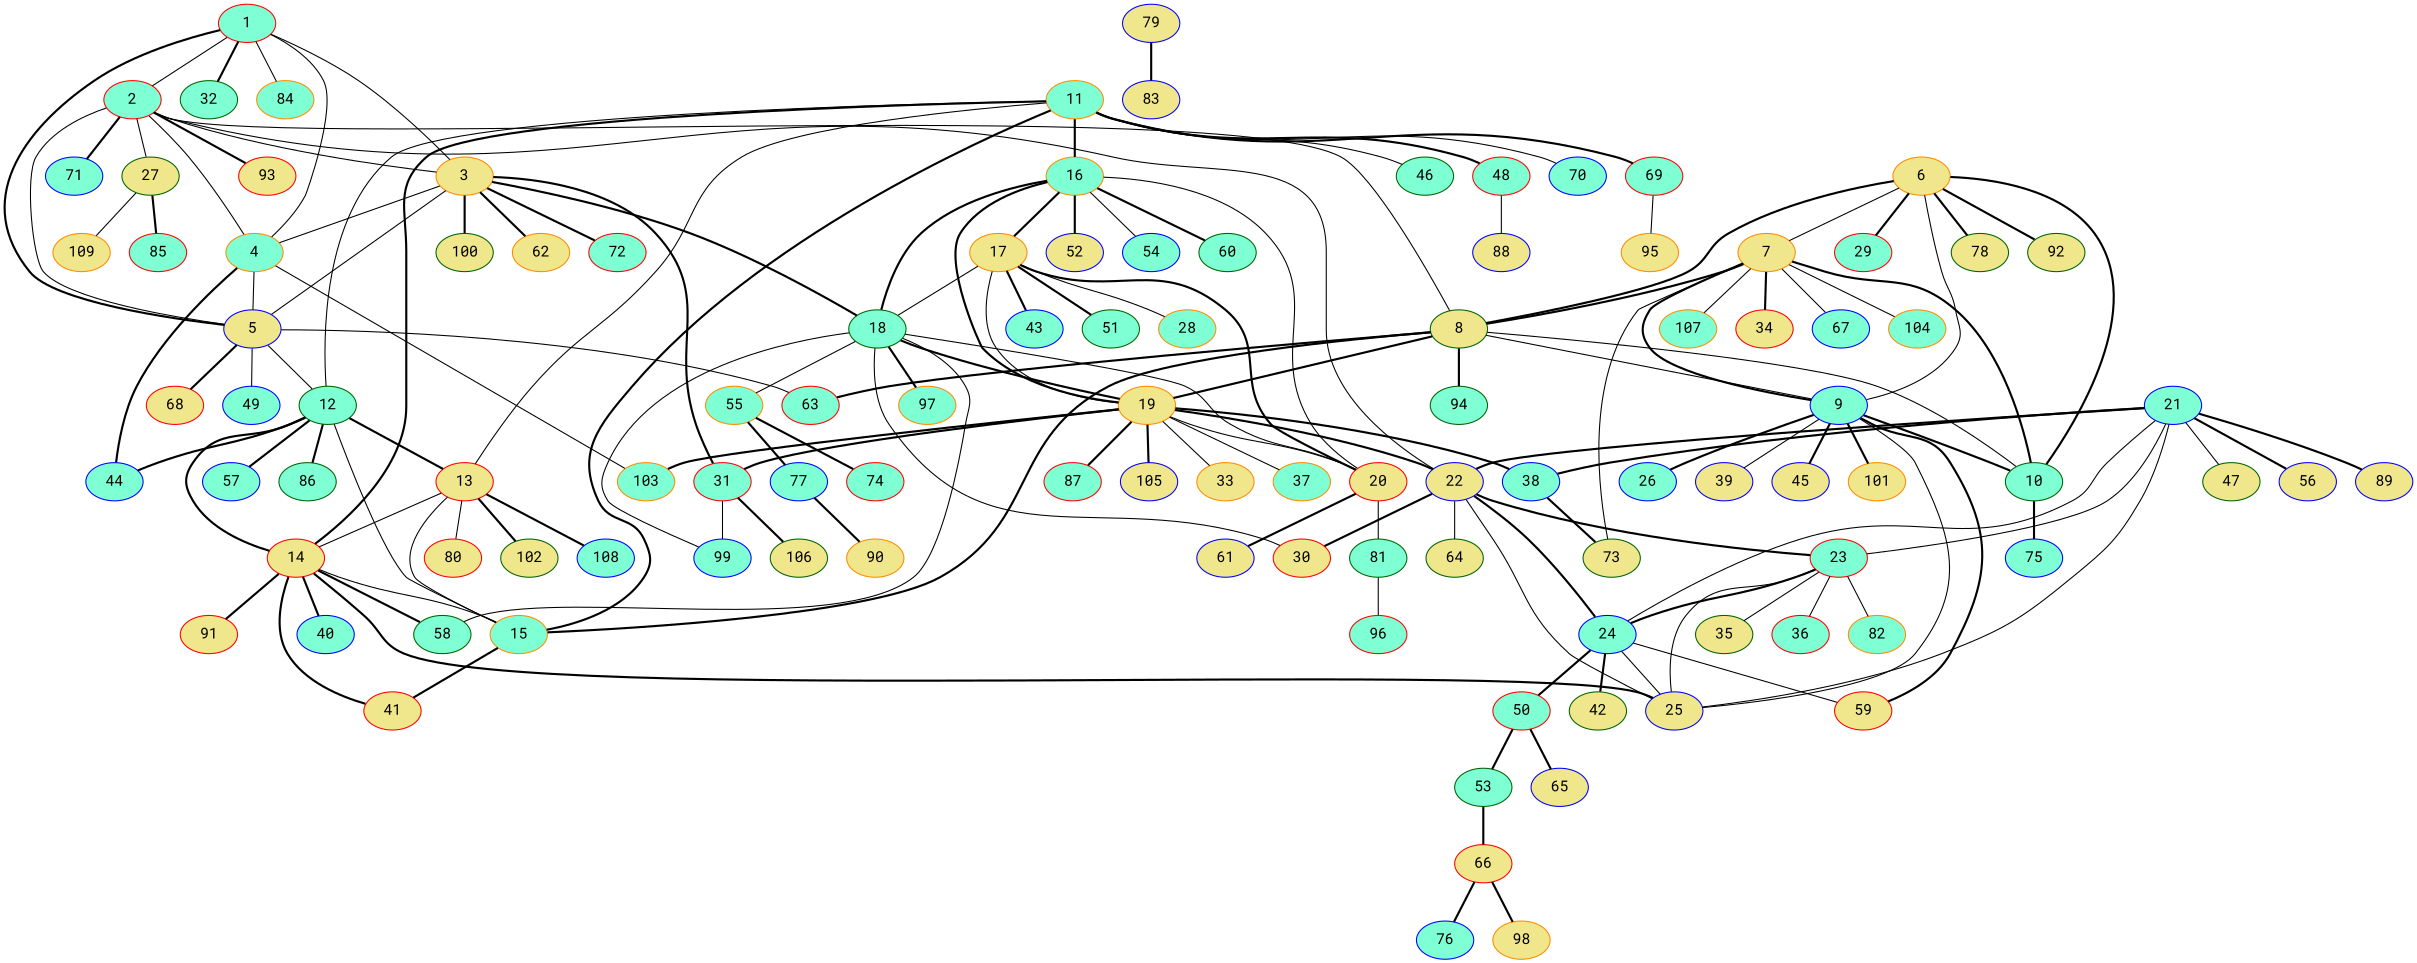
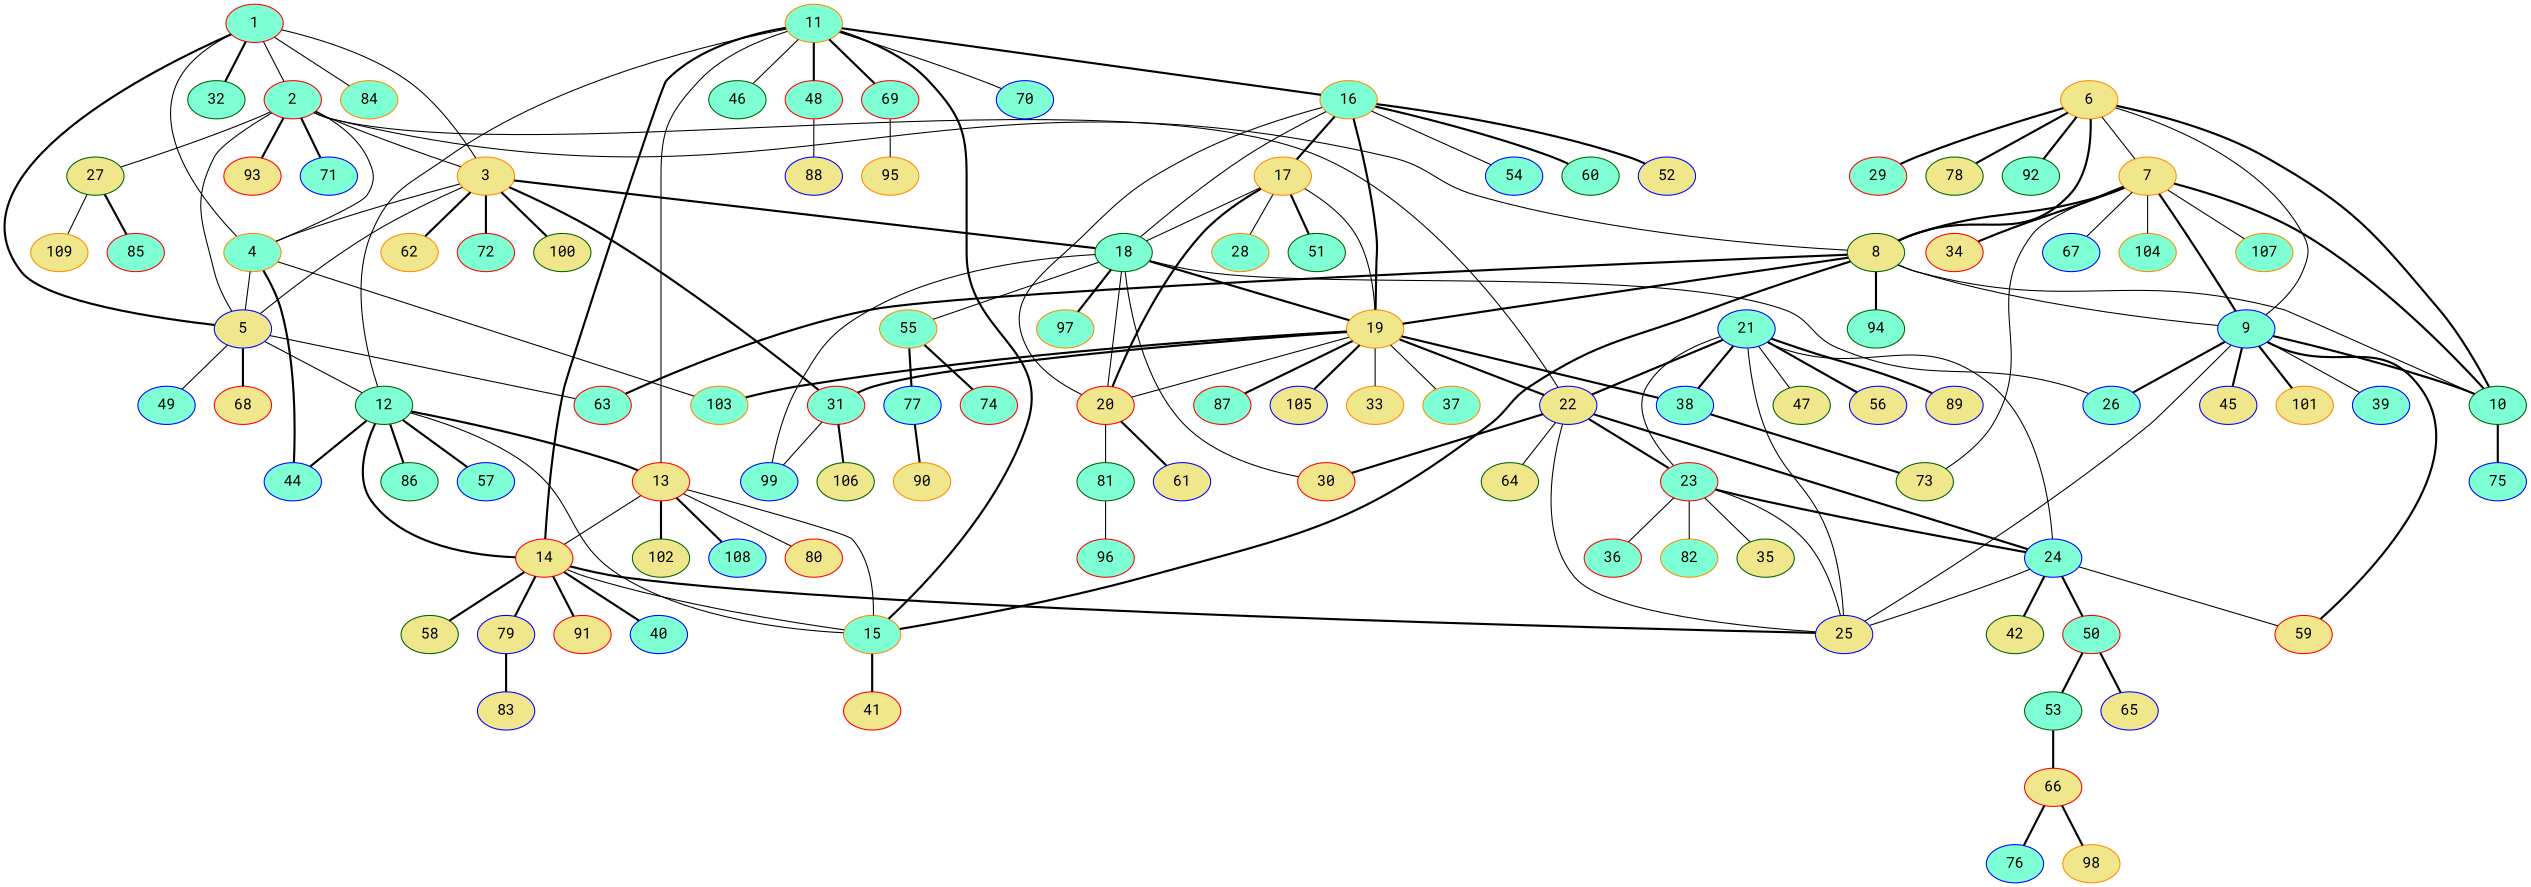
edge "16" -- "18": style bold -> solid
node "92": fillcolor khaki -> aquamarine
node "43": removed
node "39": fillcolor khaki -> aquamarine
edge "18" -- "58": now "18" -- "26"
node "58": fillcolor aquamarine -> khaki
edge "14" -- "41": now "14" -- "79"
